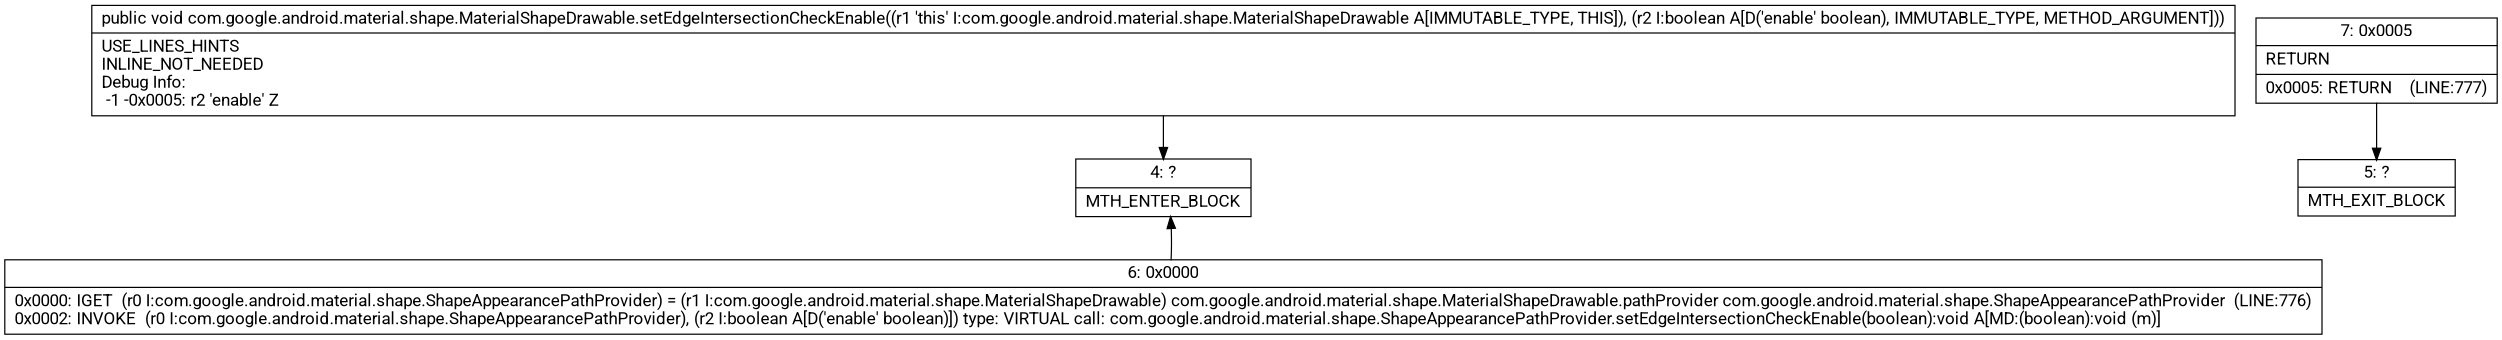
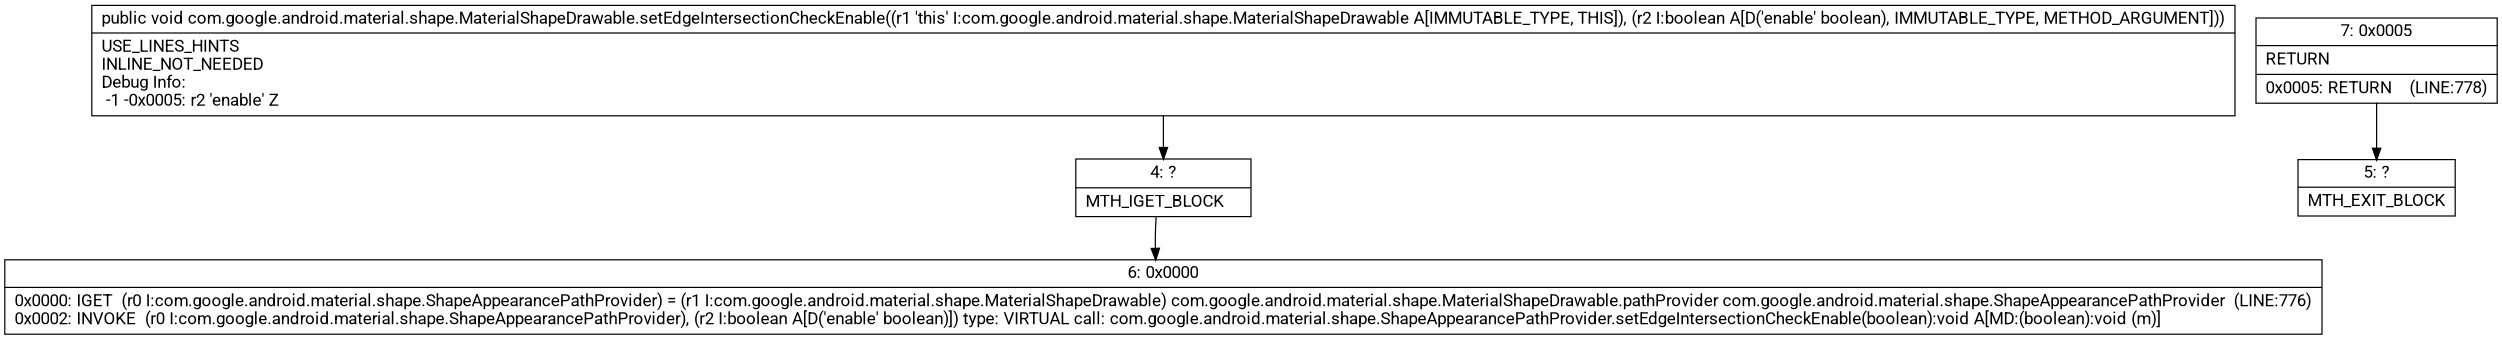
node "7: 0x0005": text "0x0005: RETURN    (LINE:777)" -> "0x0005: RETURN    (LINE:778)"
node "4: ?": text "MTH_ENTER_BLOCK" -> "MTH_IGET_BLOCK"
edge "6: 0x0000" -> "4: ?": reversed
